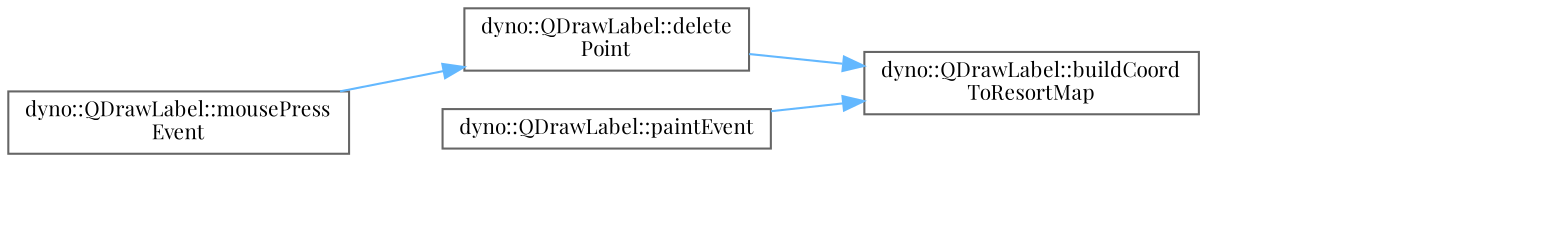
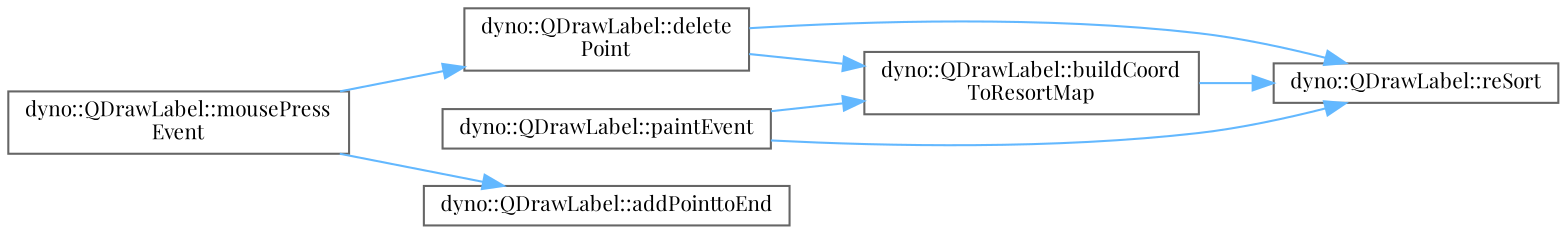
node "dyno::QDrawLabel::reSort": added
node "dyno::QDrawLabel::addPointtoEnd": added
